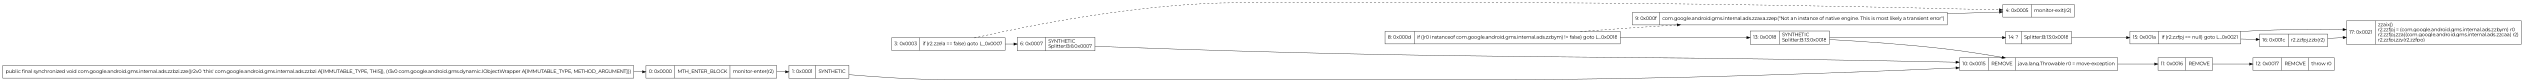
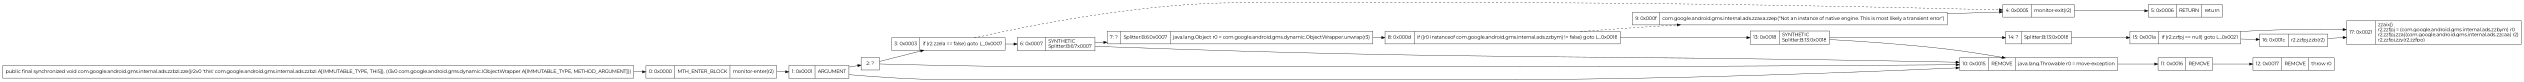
node "5: 0x0006": added
node "7: ?": added
node "6: 0x0007": text "Splitter:B:6:0x0007" -> "Splitter:B:6:7x0007"
node "2: ?": added
node "1: 0x0001": text "SYNTHETIC" -> "ARGUMENT"
